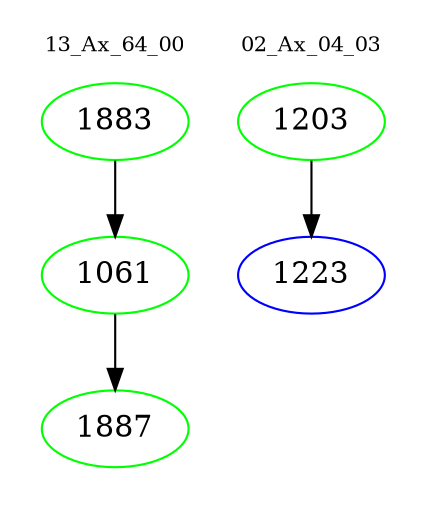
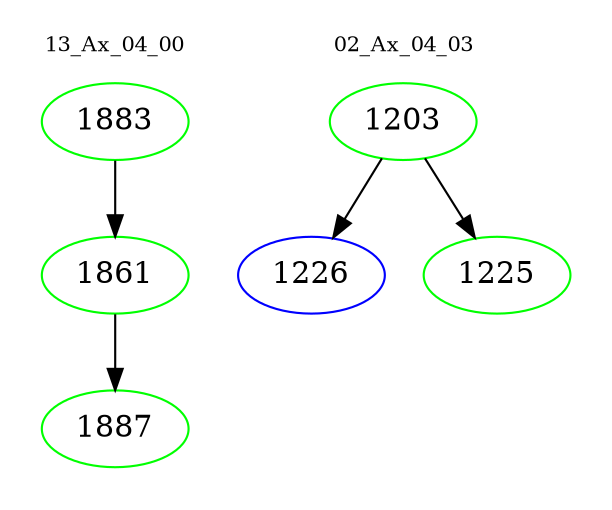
cluster "13_Ax_64_00": label "13_Ax_64_00" -> "13_Ax_04_00"
node "1061": label "1061" -> "1861"
node "1223": label "1223" -> "1226"
node "1225": added
